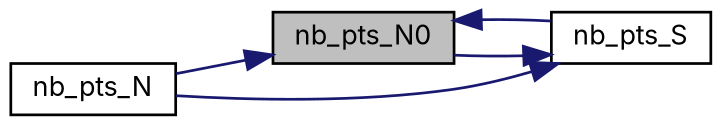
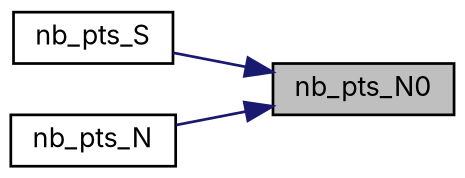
edge "nb_pts_N0" -> "nb_pts_S": removed
edge "nb_pts_N" -> "nb_pts_S": removed
